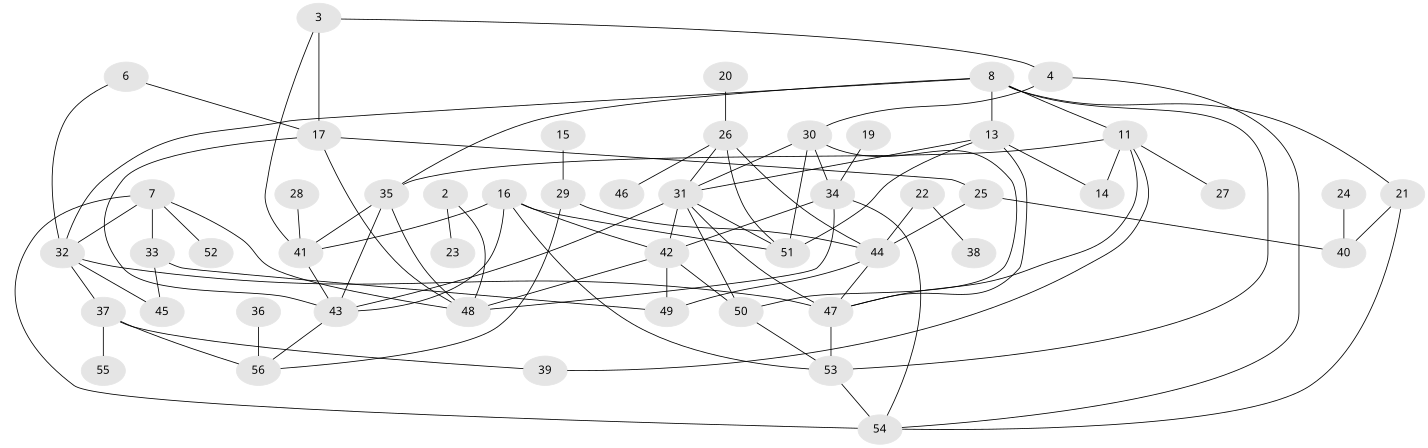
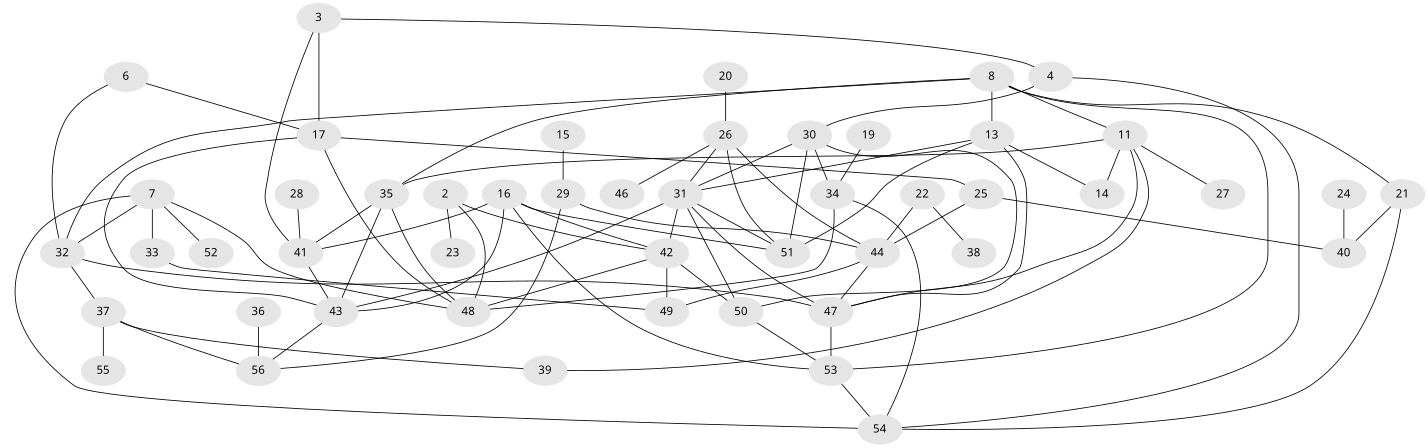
edge "34" -- "42": now "2" -- "42"
node "45": removed
